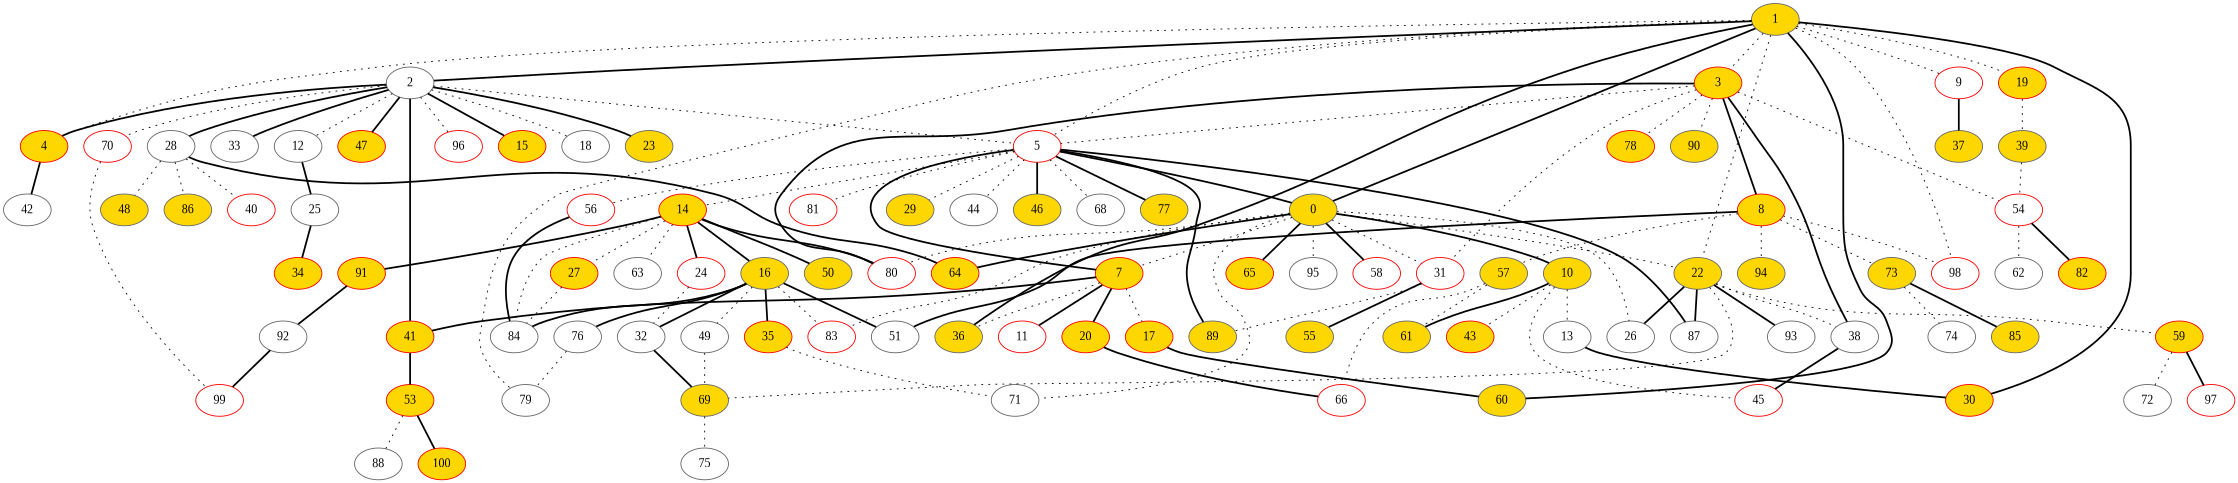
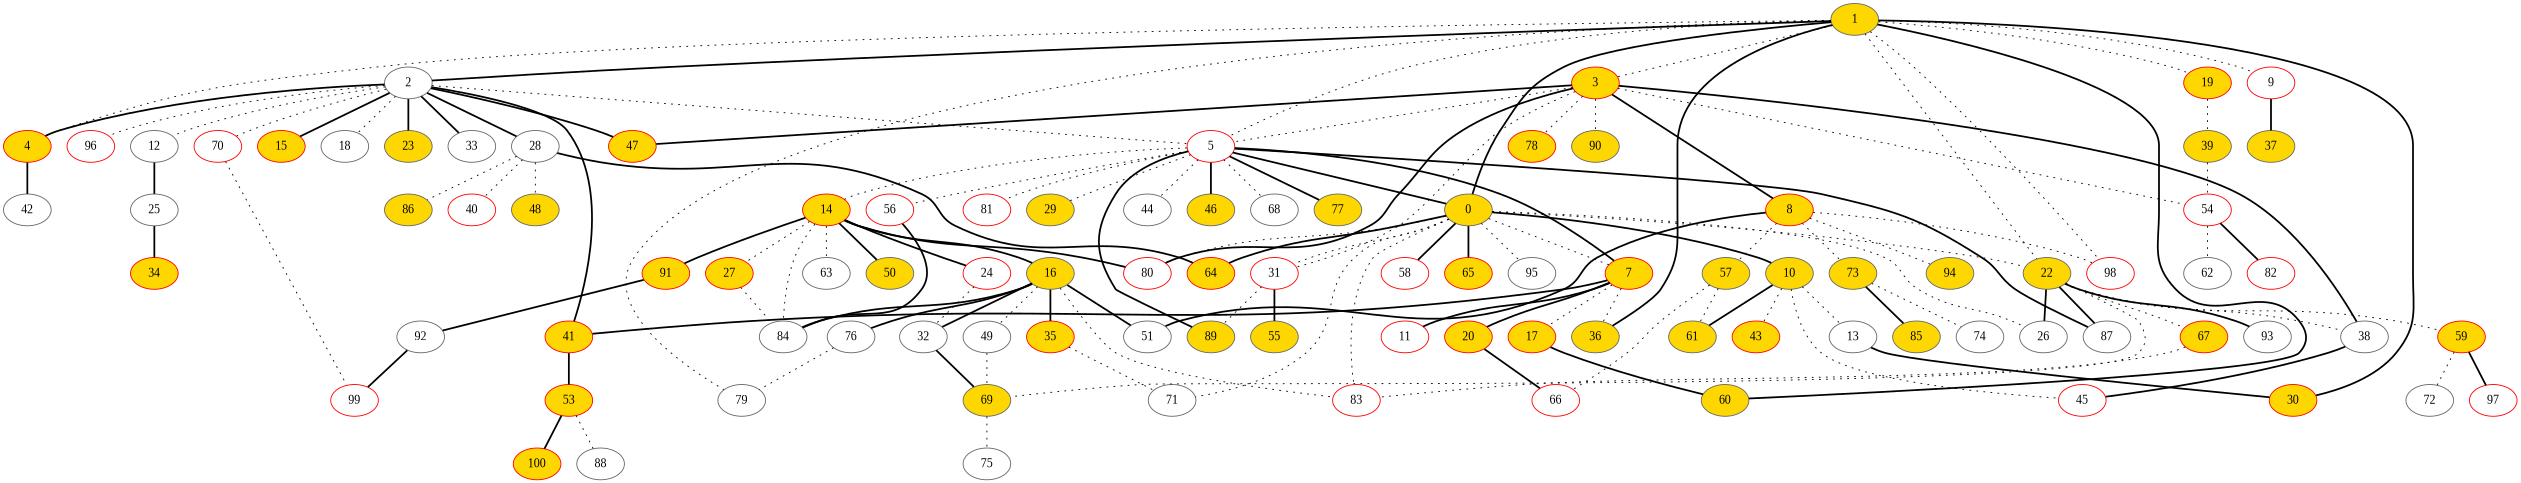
edge "3" -- "47": added
node "82": fillcolor gold -> white
node "67": added
